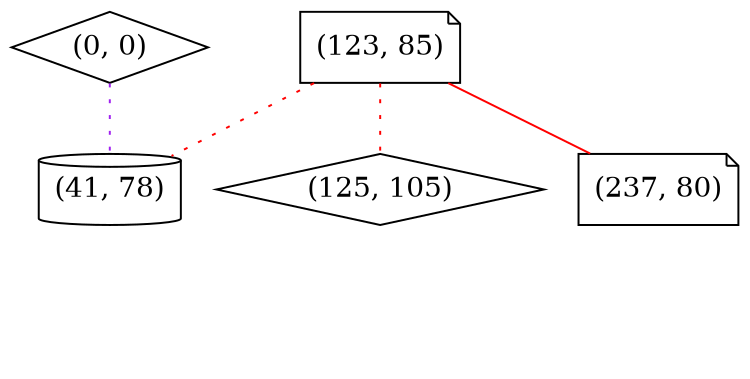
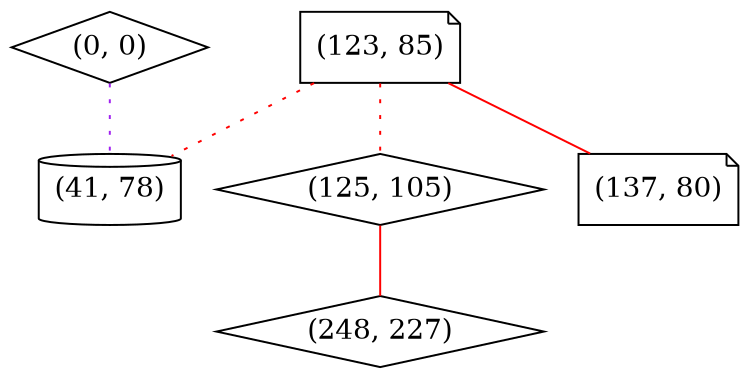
node "(237, 80)": label "(237, 80)" -> "(137, 80)"
node "(248, 227)": added
